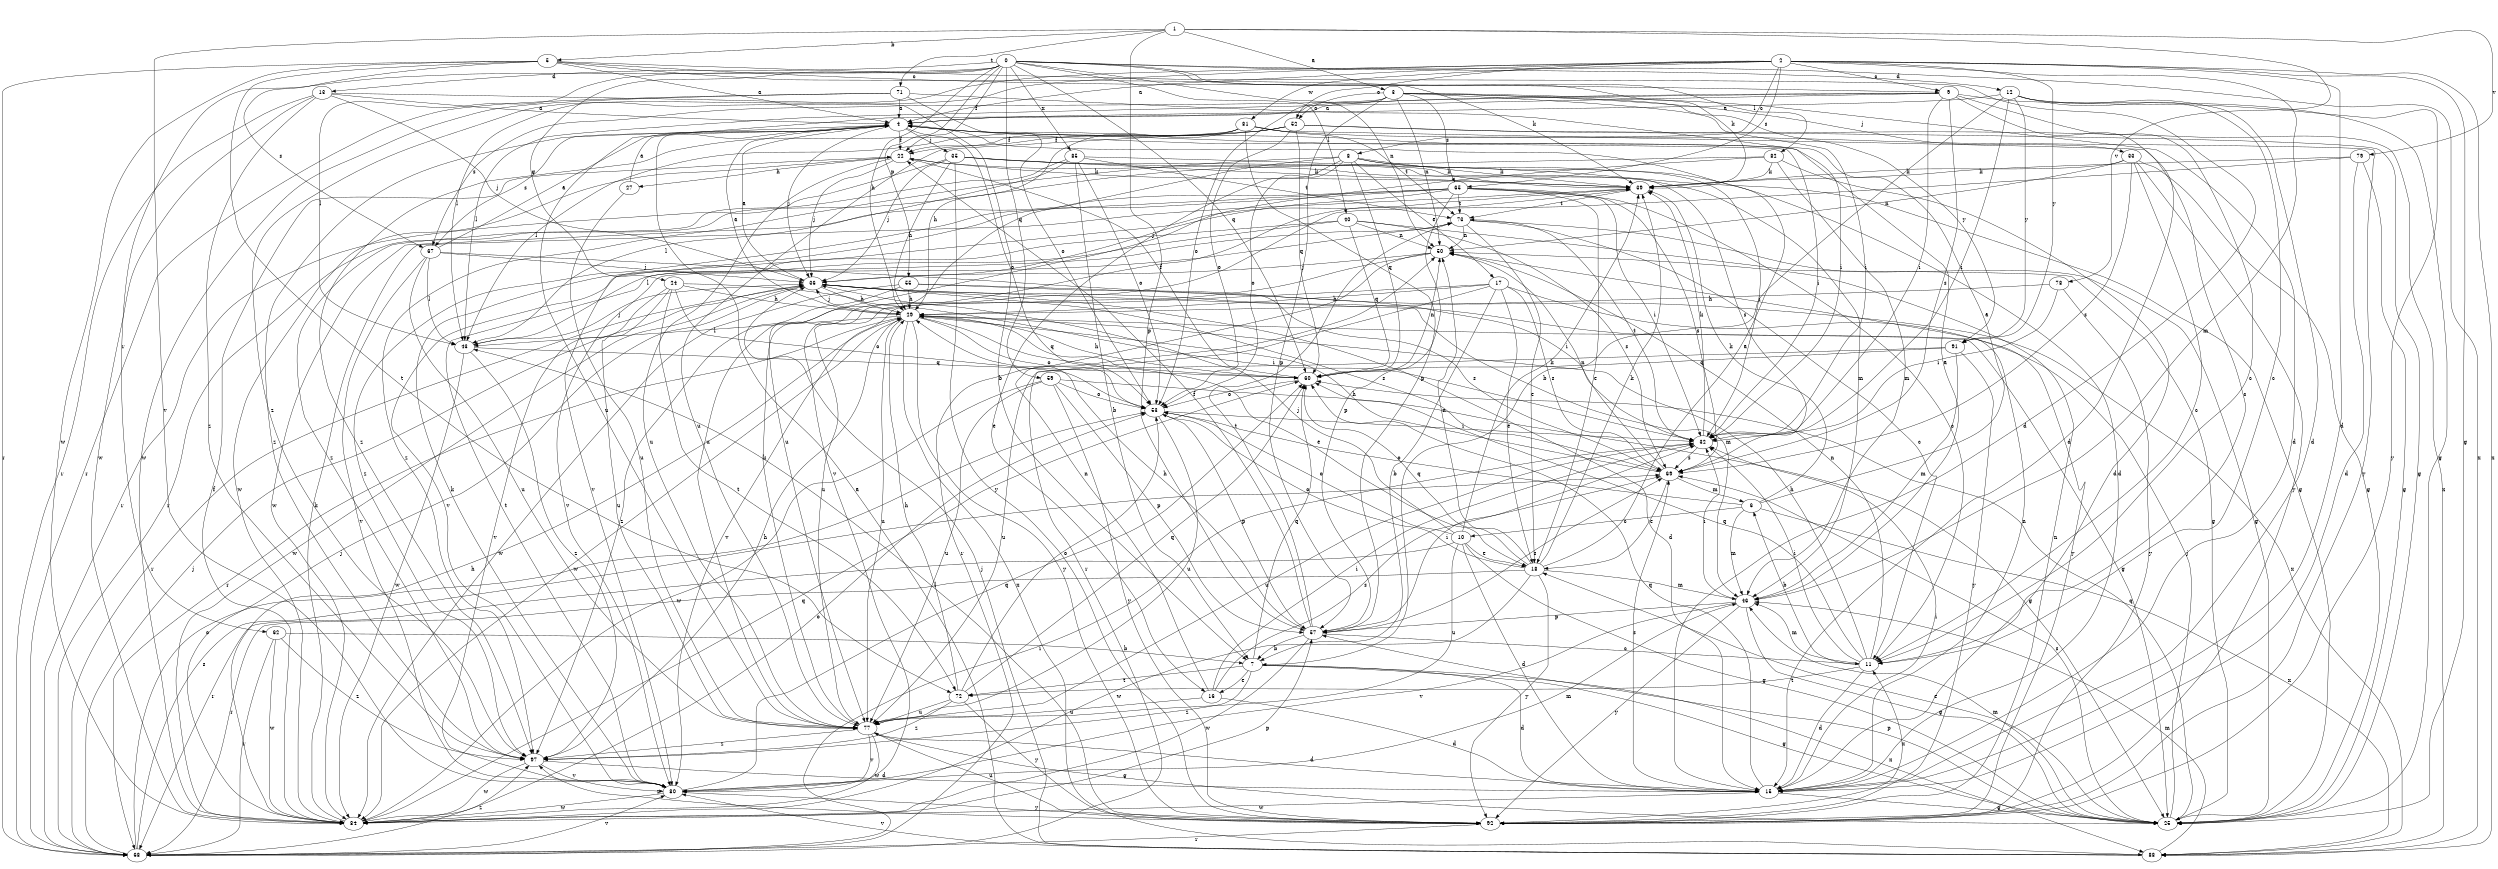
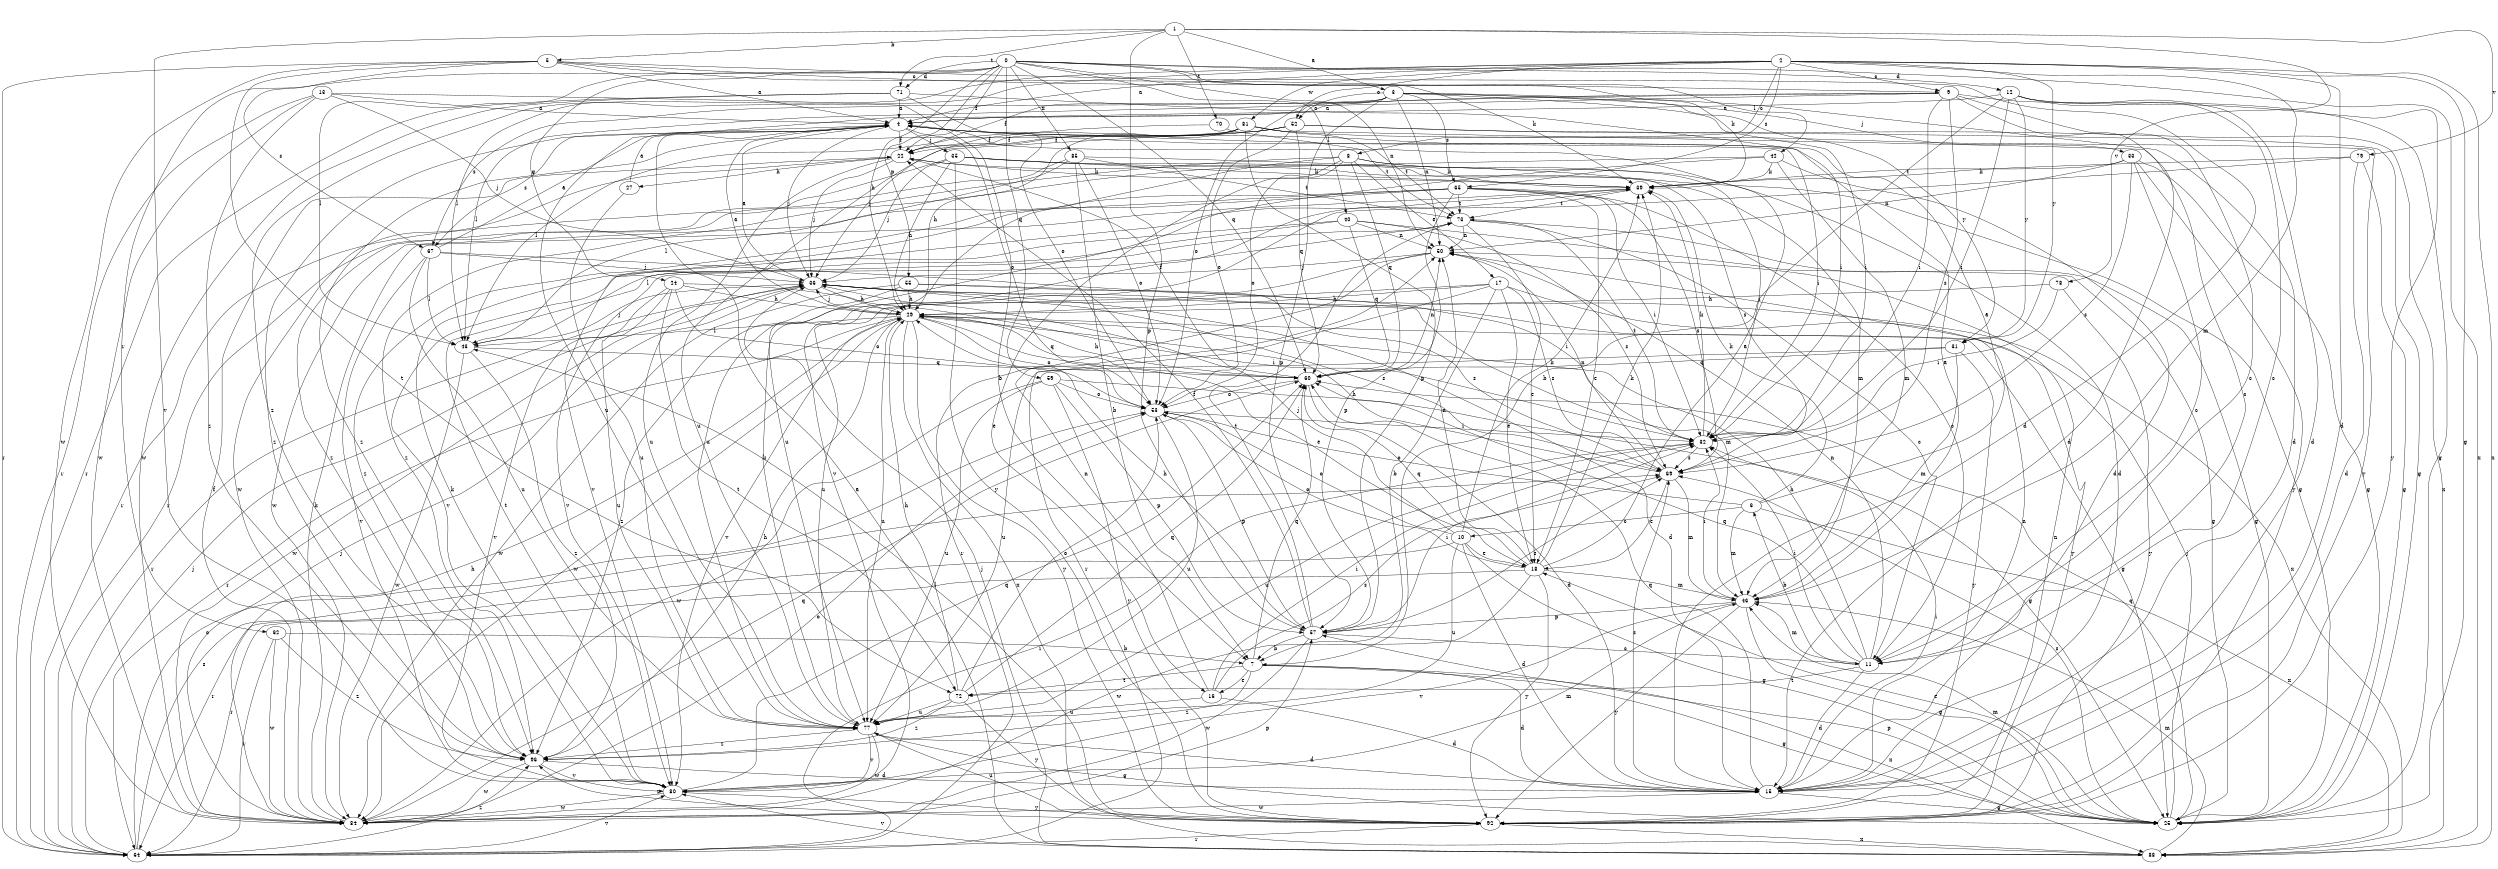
edge "0" -> "13": now "0" -> "71"
edge "3" -> "22": added, label "f"
node "70": added
node "82": label "82" -> "42"
edge "33" -> "39": label "k" -> "t"
edge "8" -> "39": removed, label "k"
edge "65" -> "36": now "81" -> "36"
node "91": label "91" -> "31"
edge "69" -> "6": now "69" -> "46"
edge "60" -> "15": added, label "d"
node "97": label "97" -> "96"
edge "92" -> "11": now "92" -> "88"
node "68": label "68" -> "64"
